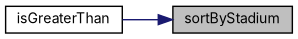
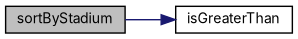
edge "isGreaterThan" -> "sortByStadium": reversed
